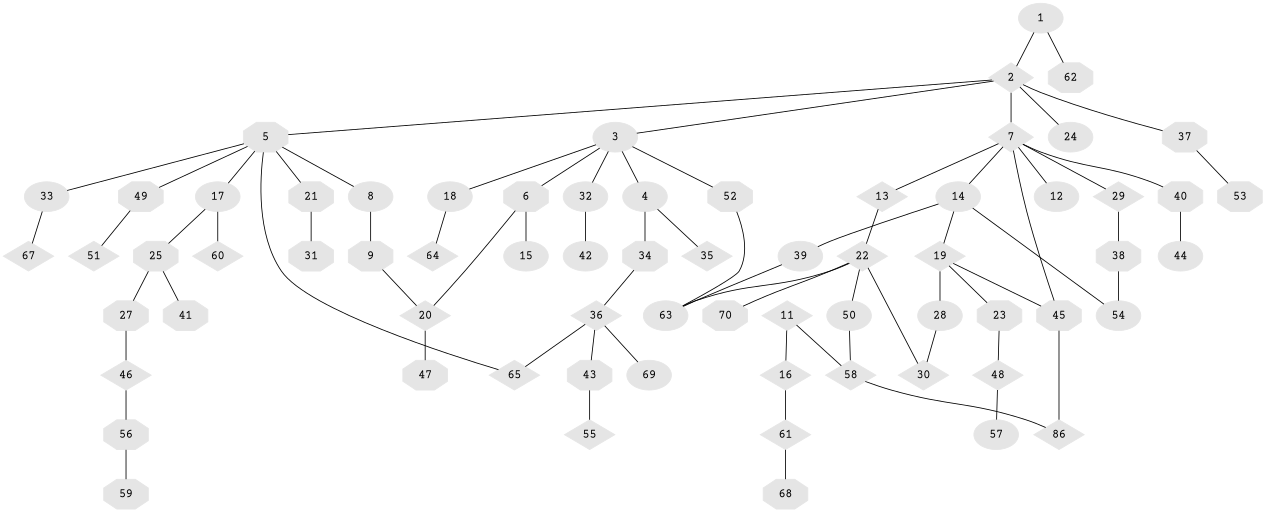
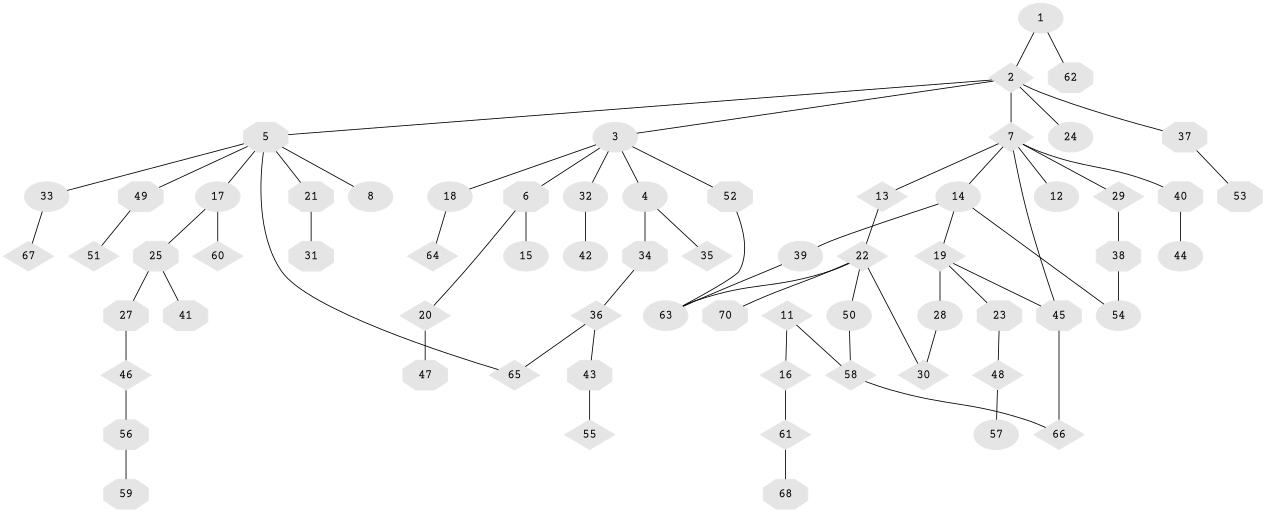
node "9": removed
node "69": removed
node "86": label "86" -> "66"
